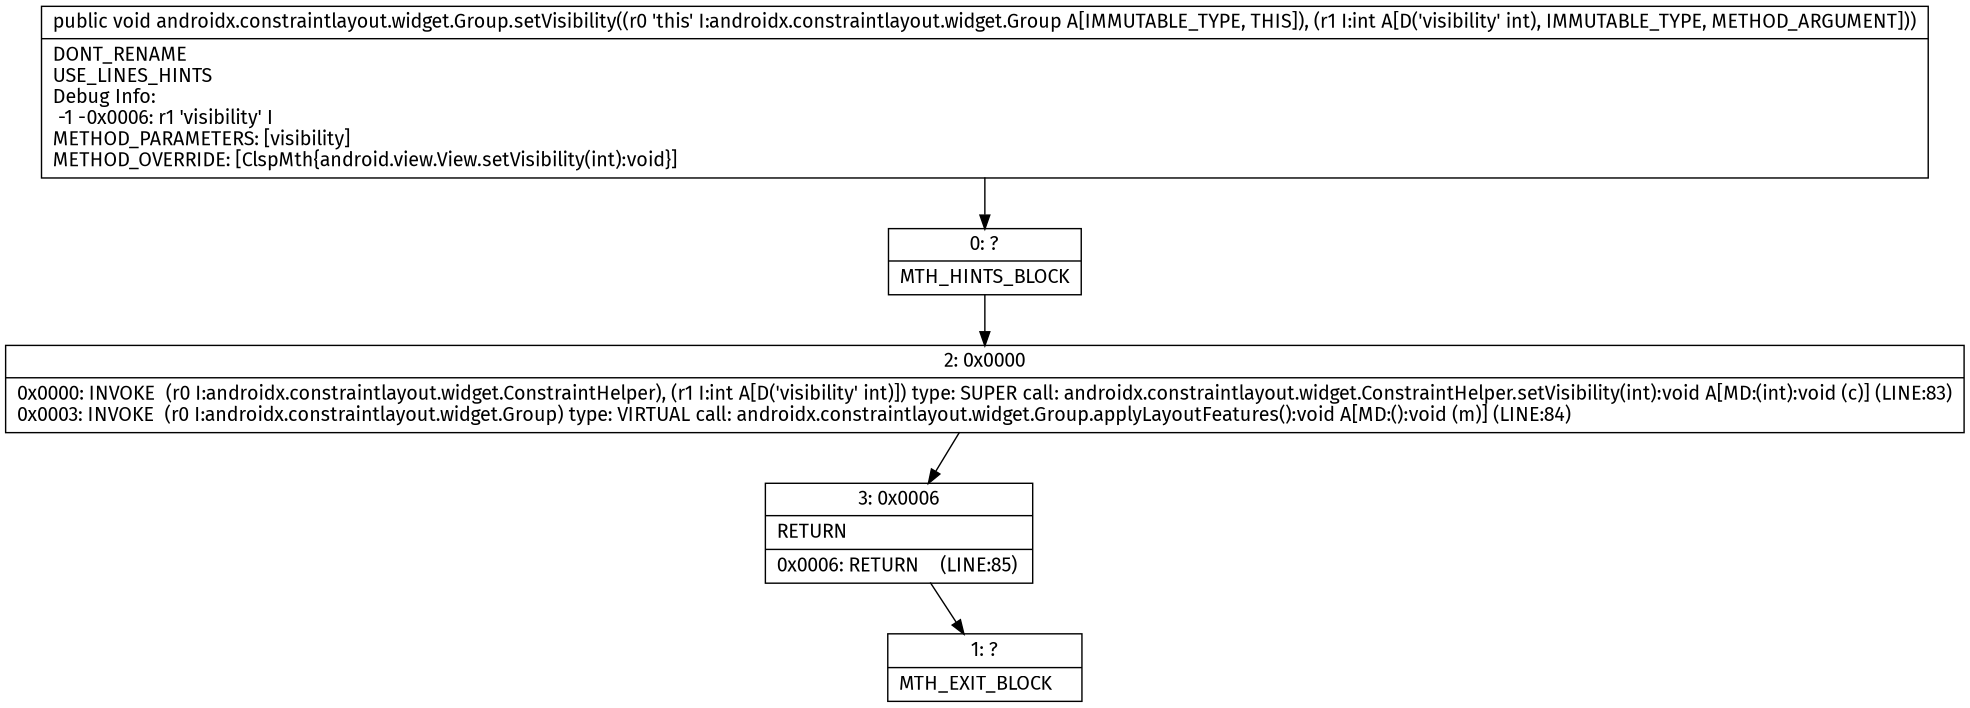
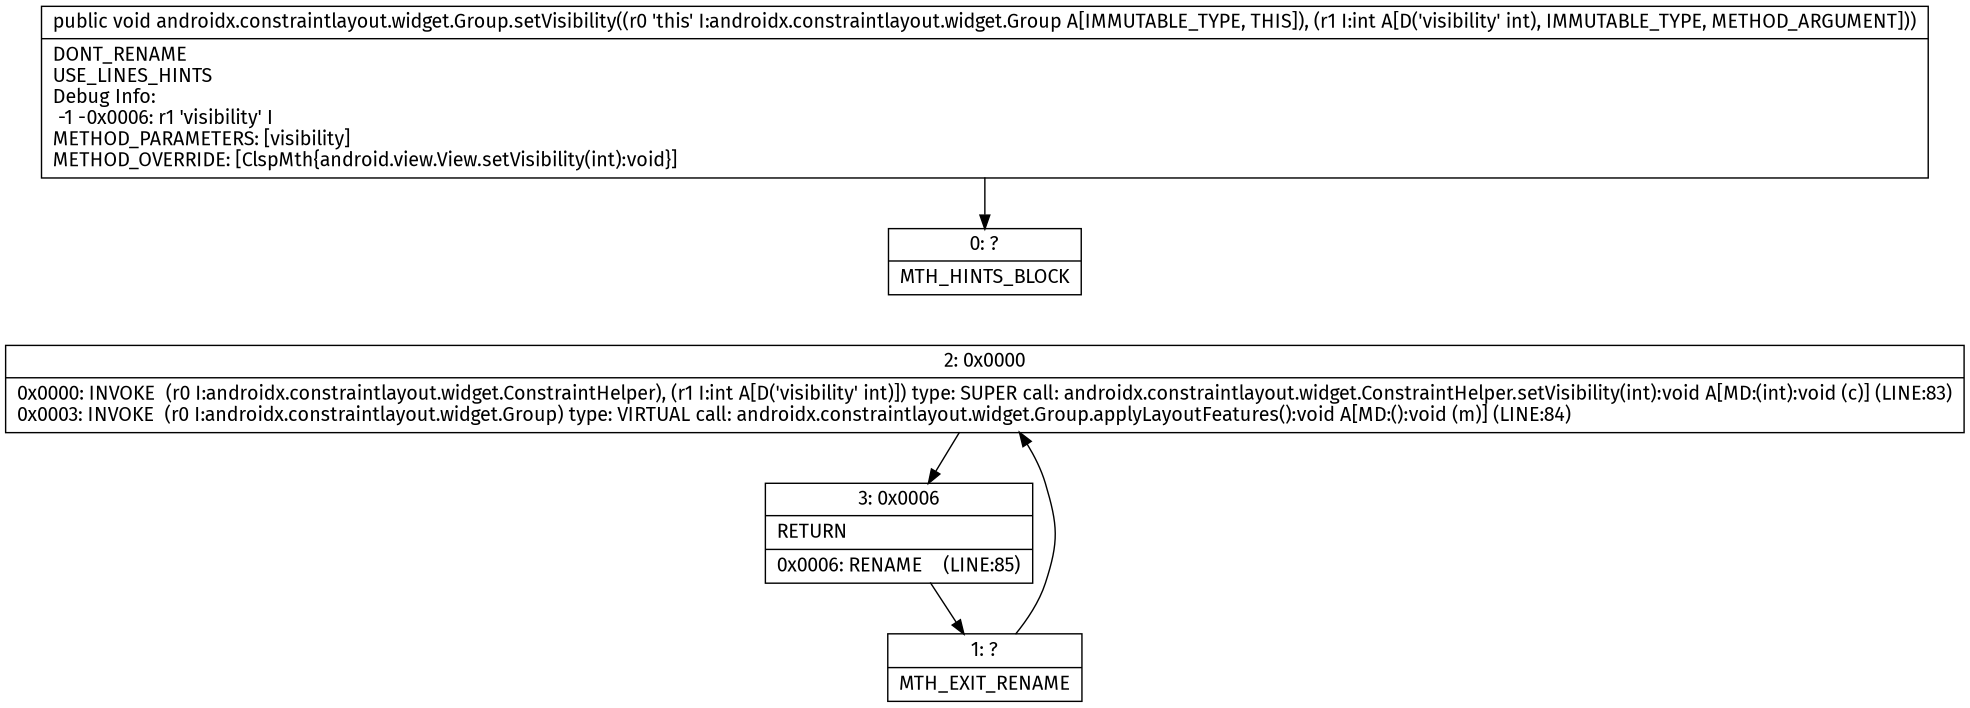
edge "0: ?" -> "2: 0x0000": now "1: ?" -> "2: 0x0000"
node "3: 0x0006": text "0x0006: RETURN    (LINE:85)" -> "0x0006: RENAME    (LINE:85)"
node "1: ?": text "MTH_EXIT_BLOCK" -> "MTH_EXIT_RENAME"
